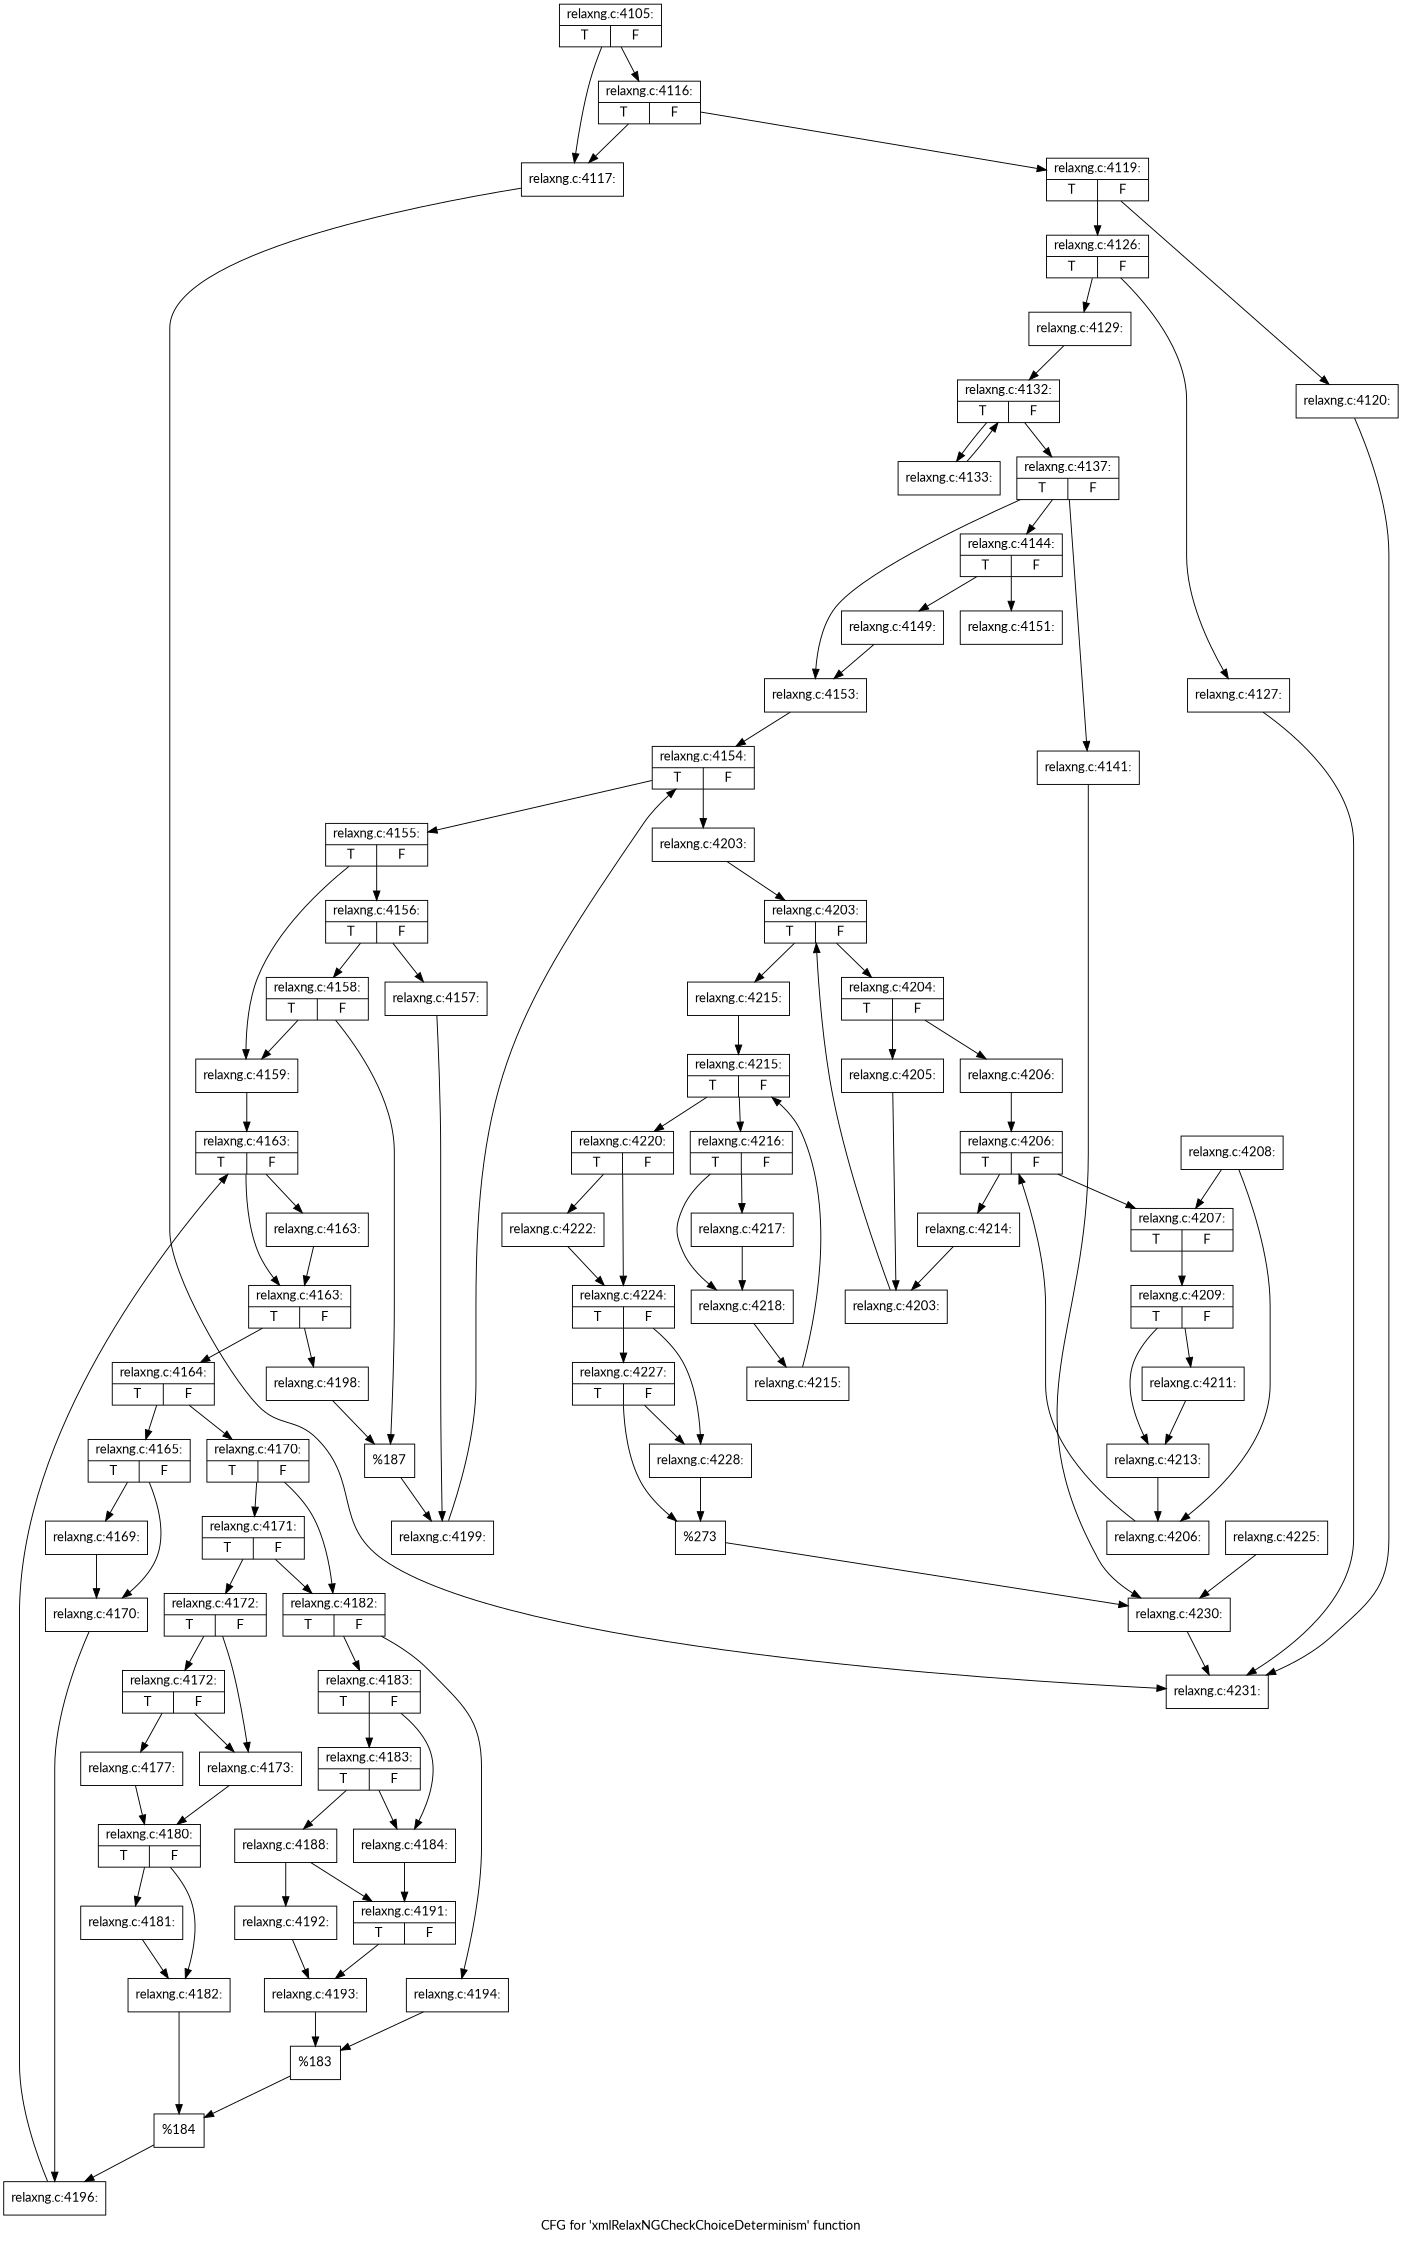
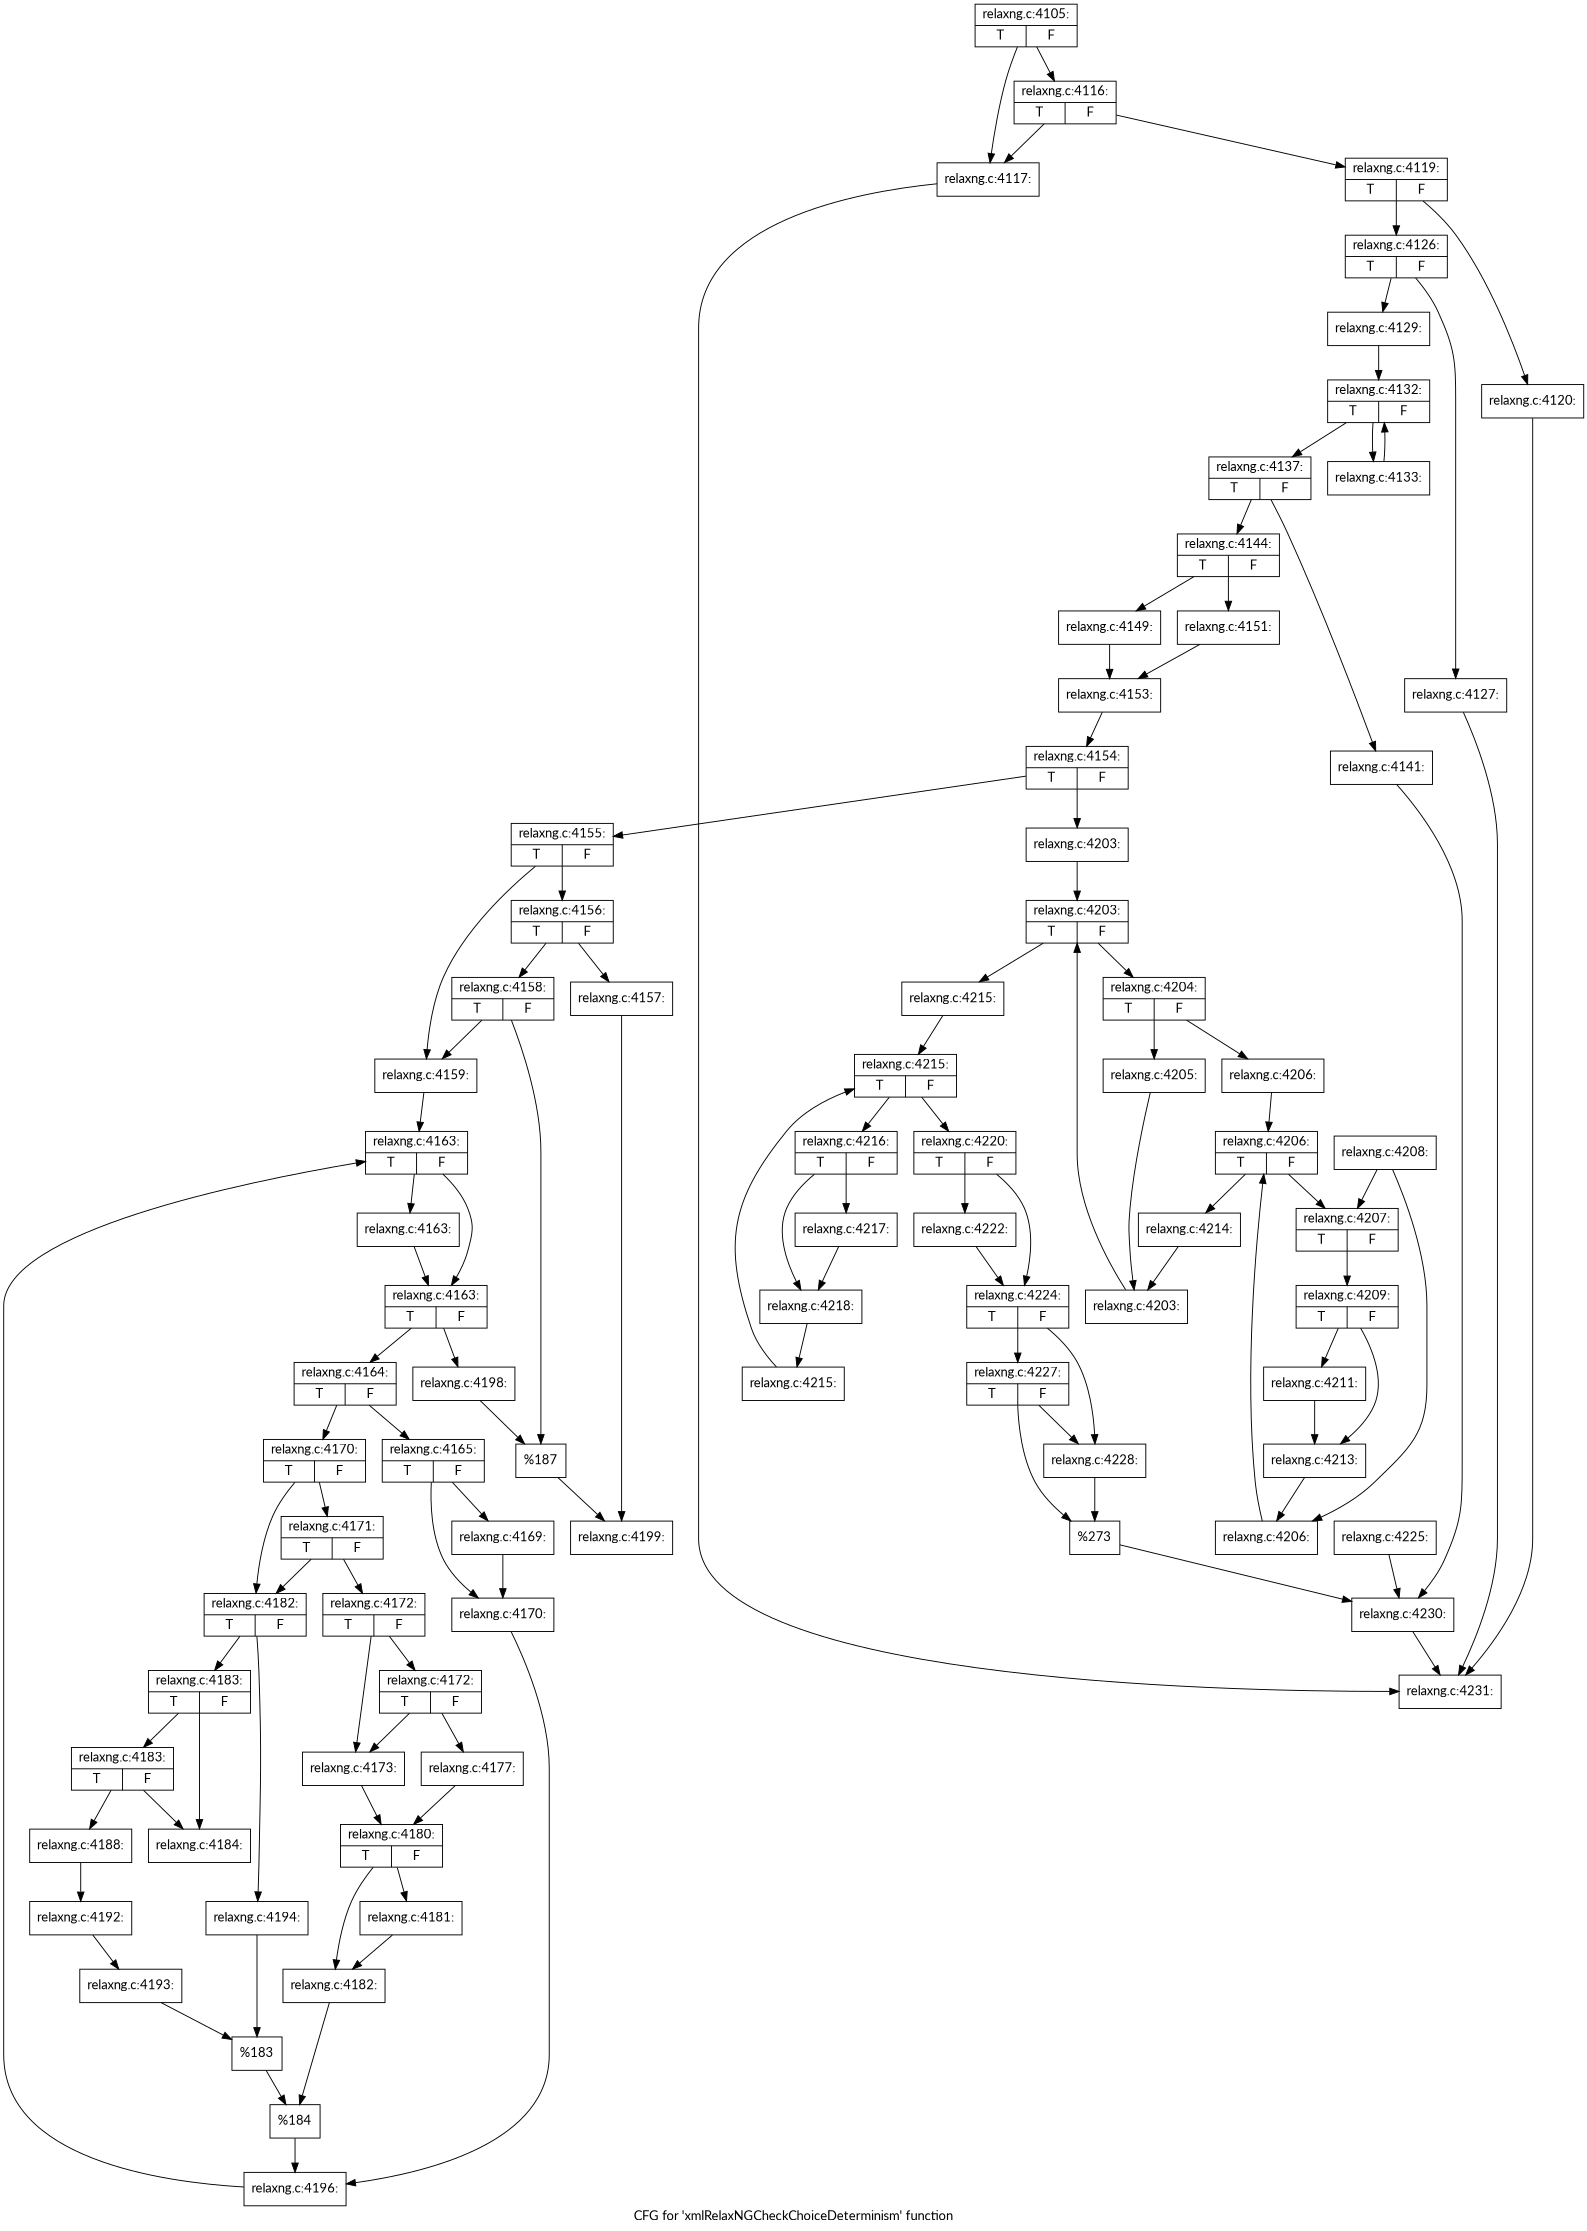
edge "relaxng.c:4137:" -> "relaxng.c:4153:": now "relaxng.c:4151:" -> "relaxng.c:4153:"
edge "relaxng.c:4199:" -> "relaxng.c:4154:": removed
node "relaxng.c:4191:": removed
